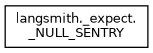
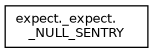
node "langsmith._expect. _NULL_SENTRY": label "langsmith._expect. _NULL_SENTRY" -> "expect._expect. _NULL_SENTRY"
